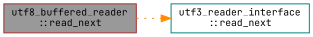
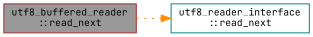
node "utf3_reader_interface ::read_next": label "utf3_reader_interface ::read_next" -> "utf8_reader_interface ::read_next"
